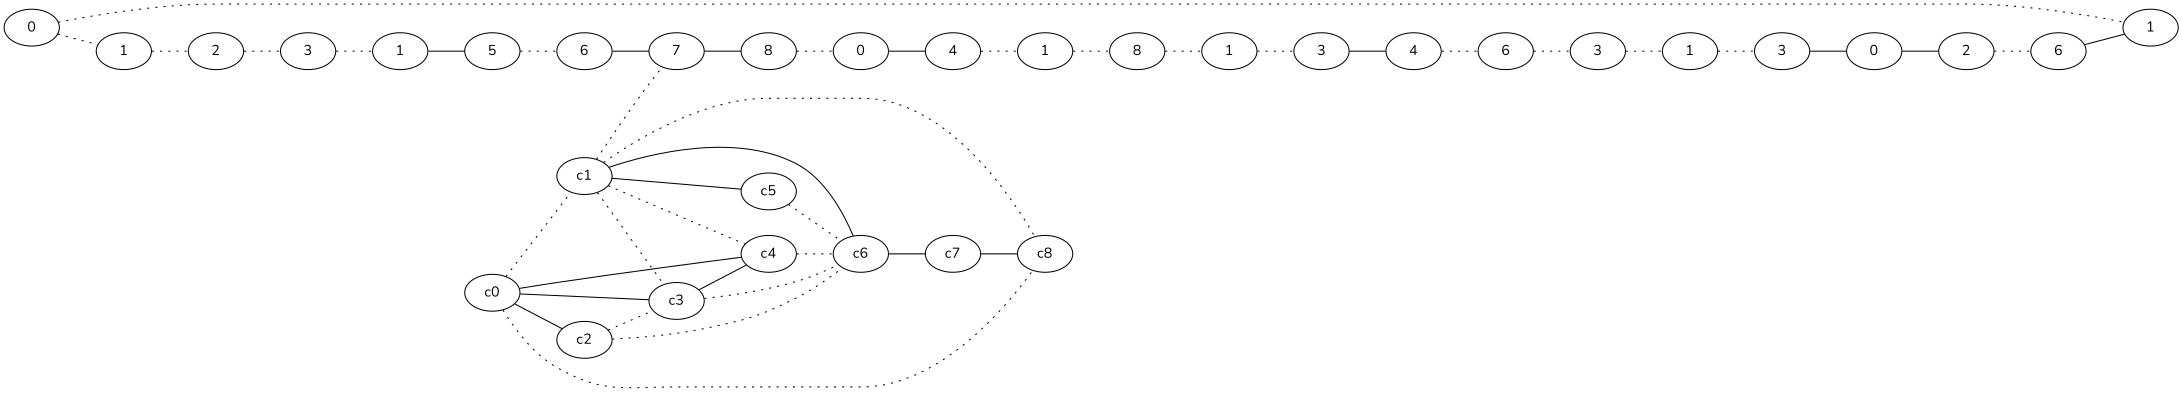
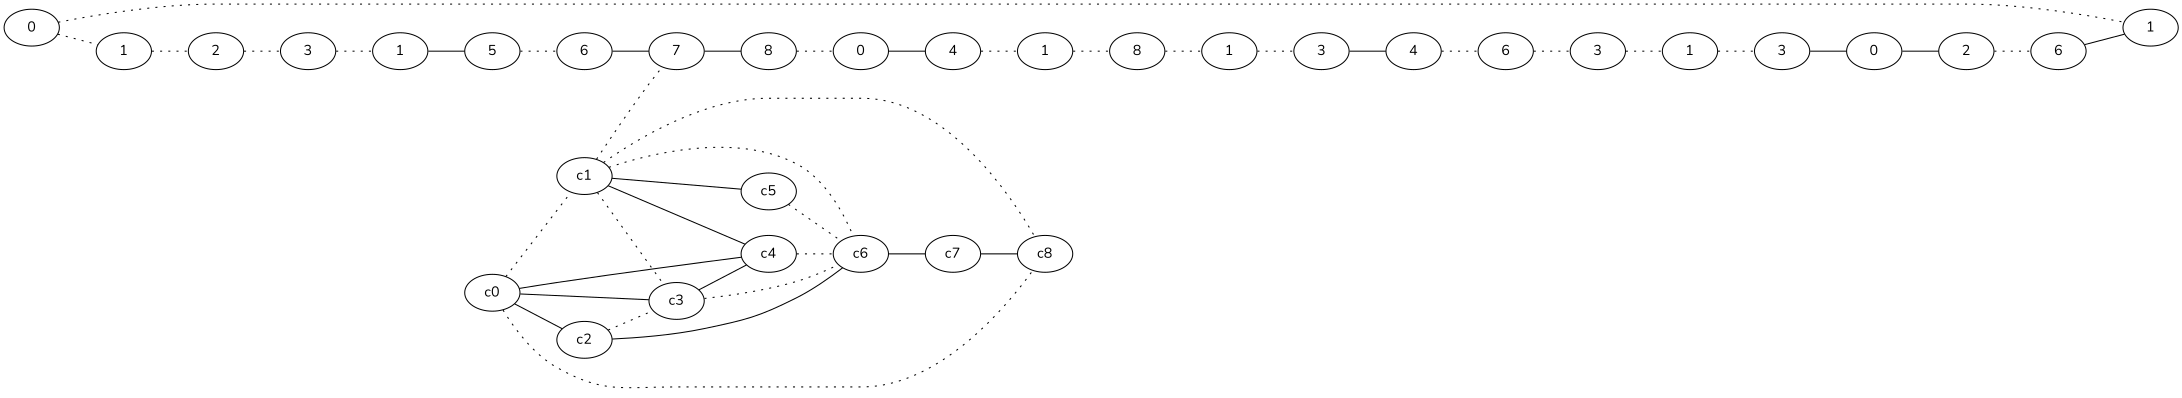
edge "c1" -- "c6": style solid -> dotted
edge "c1" -- "c4": style dotted -> solid
edge "c6" -- "c2": style dotted -> solid
